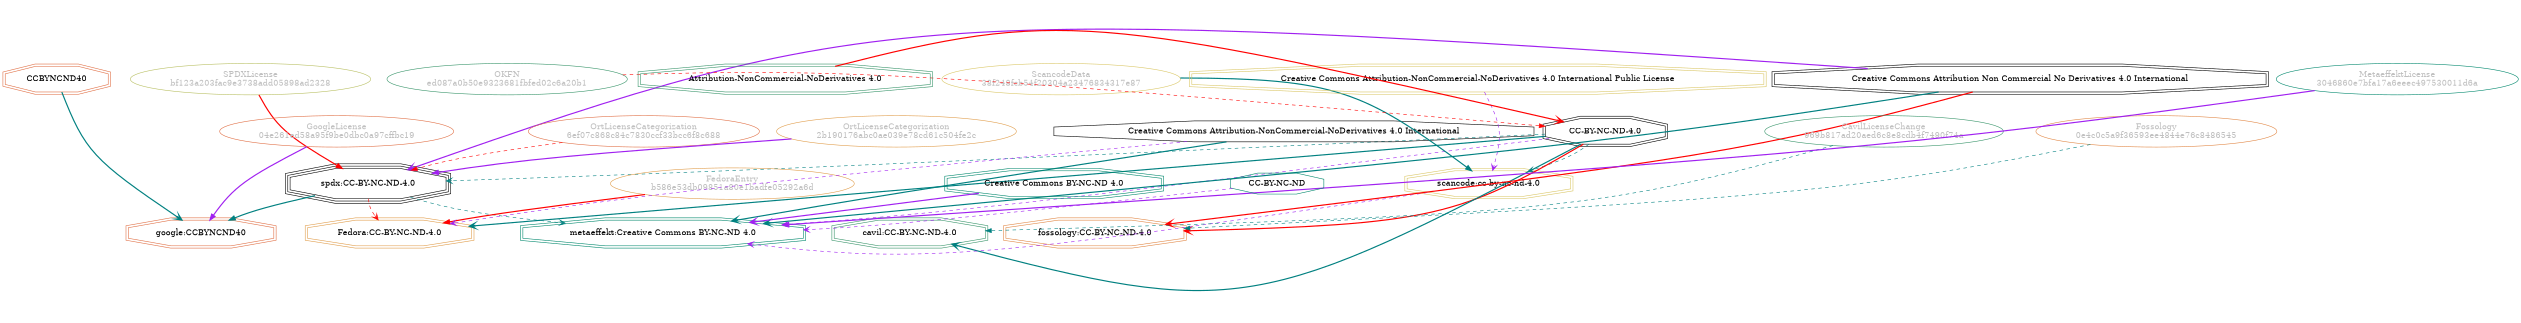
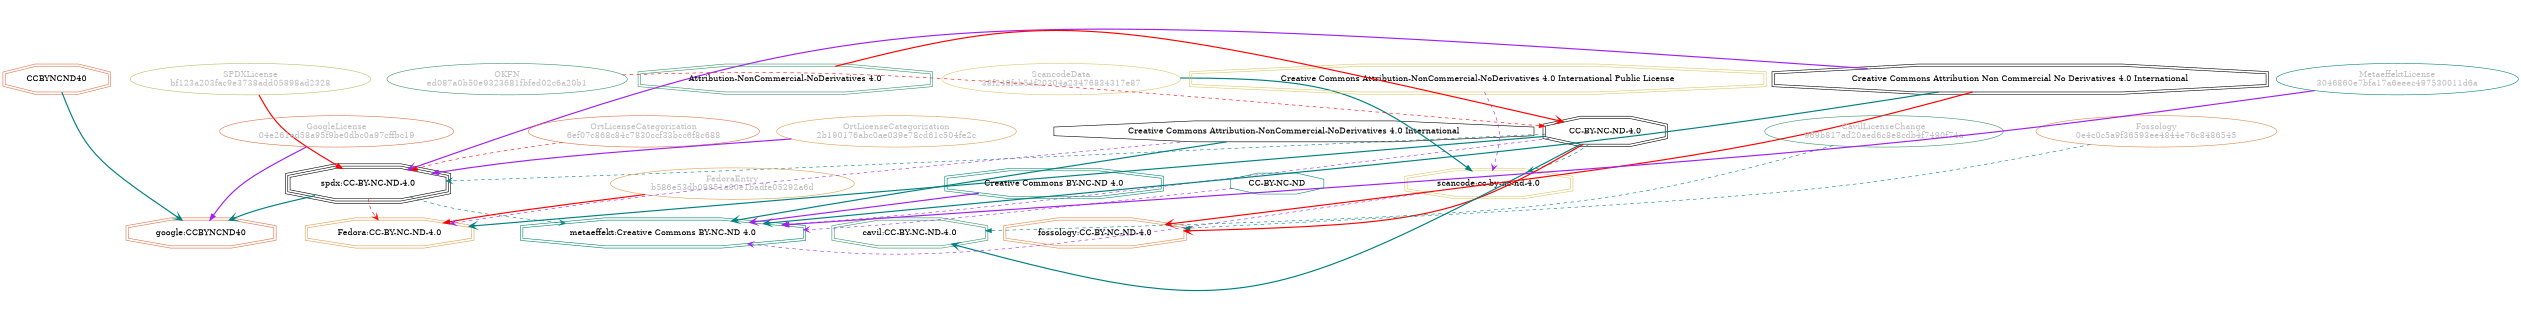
edge "spdx:CC-BY-NC-ND-4.0" -> "google:CCBYNCND40": arrowhead normal -> vee
